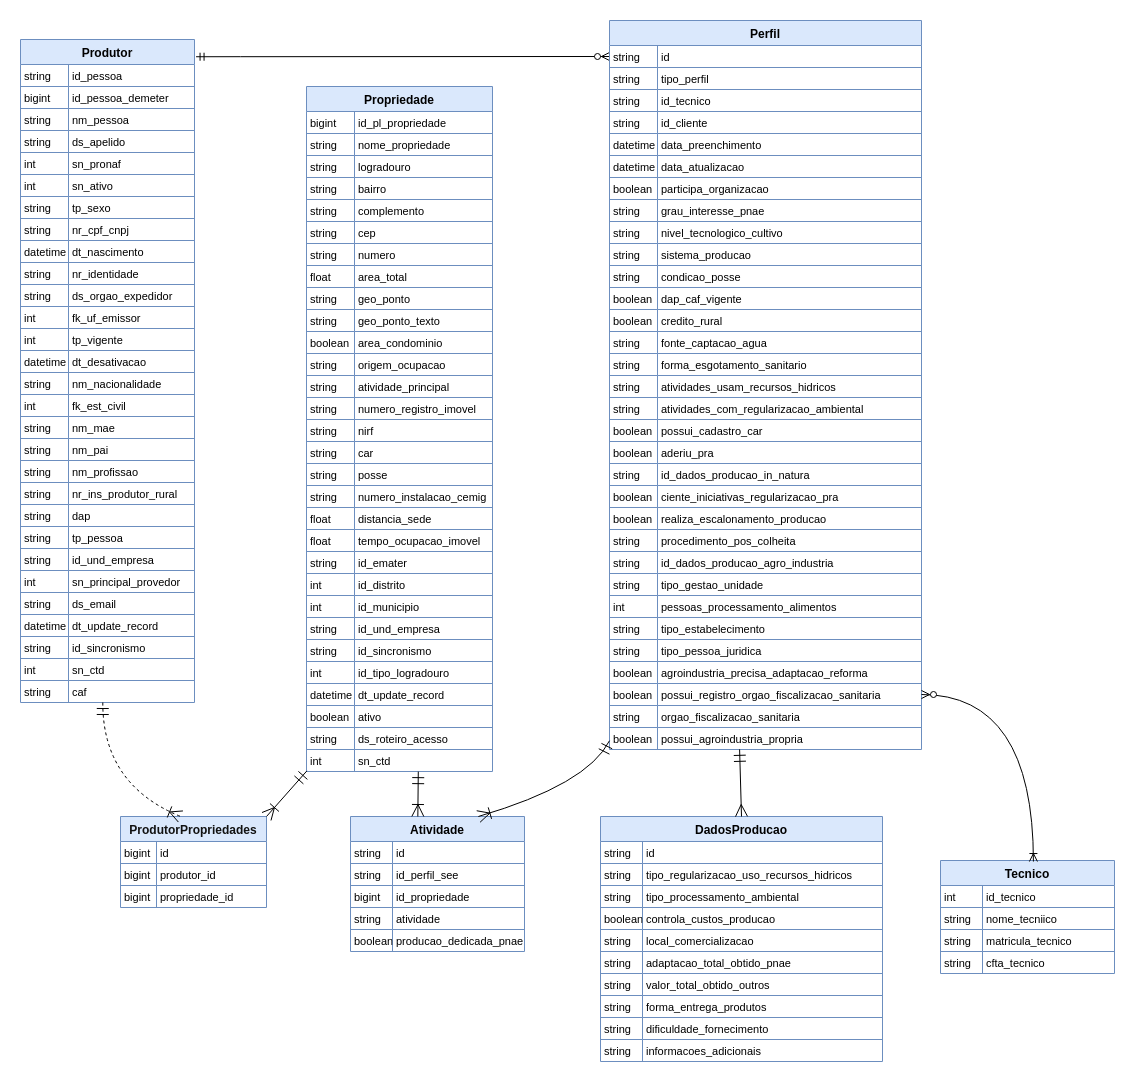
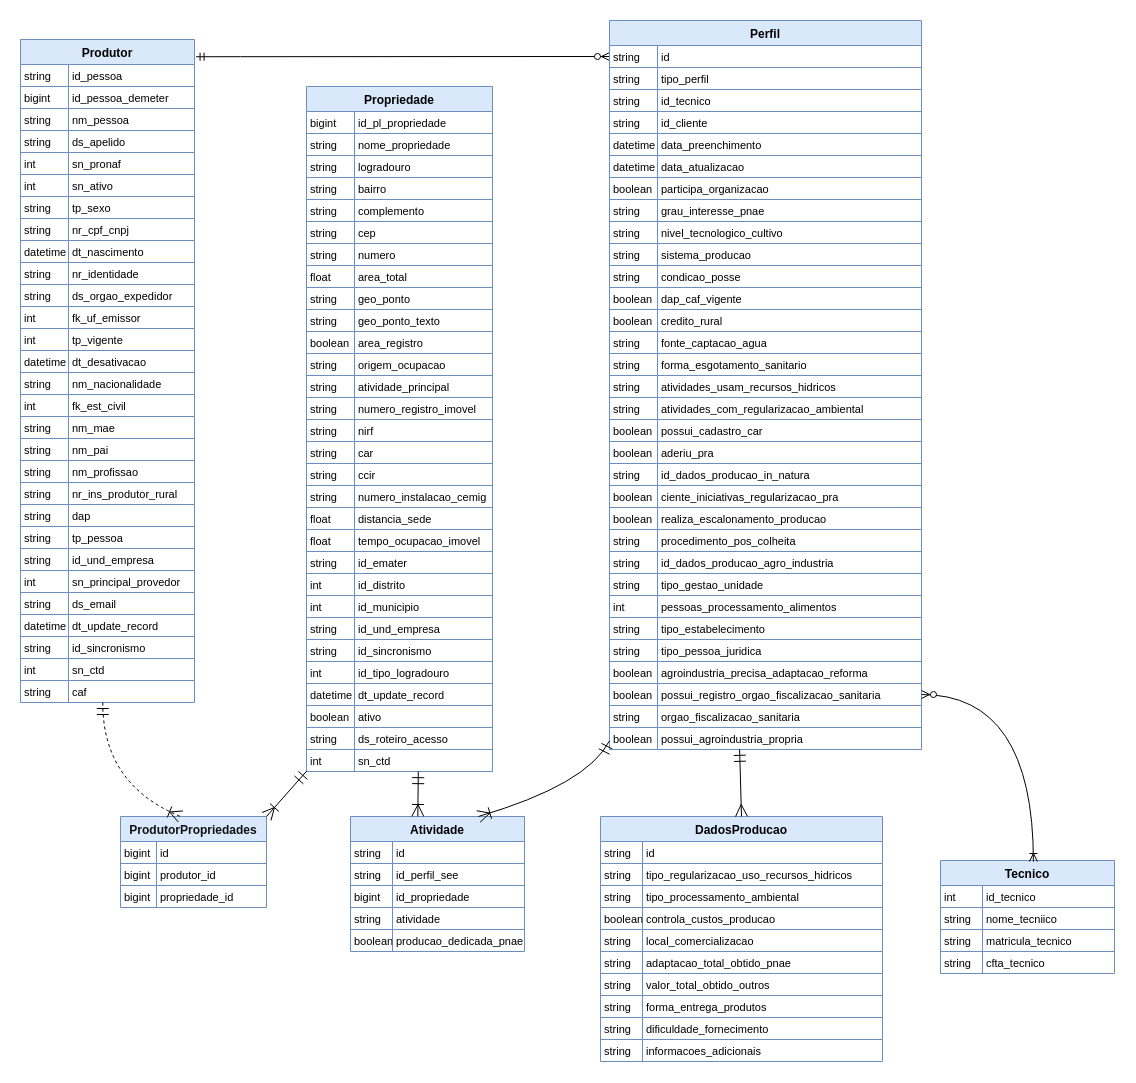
node "area_condominio": label "area_condominio" -> "area_registro"
node "posse": label "posse" -> "ccir"
